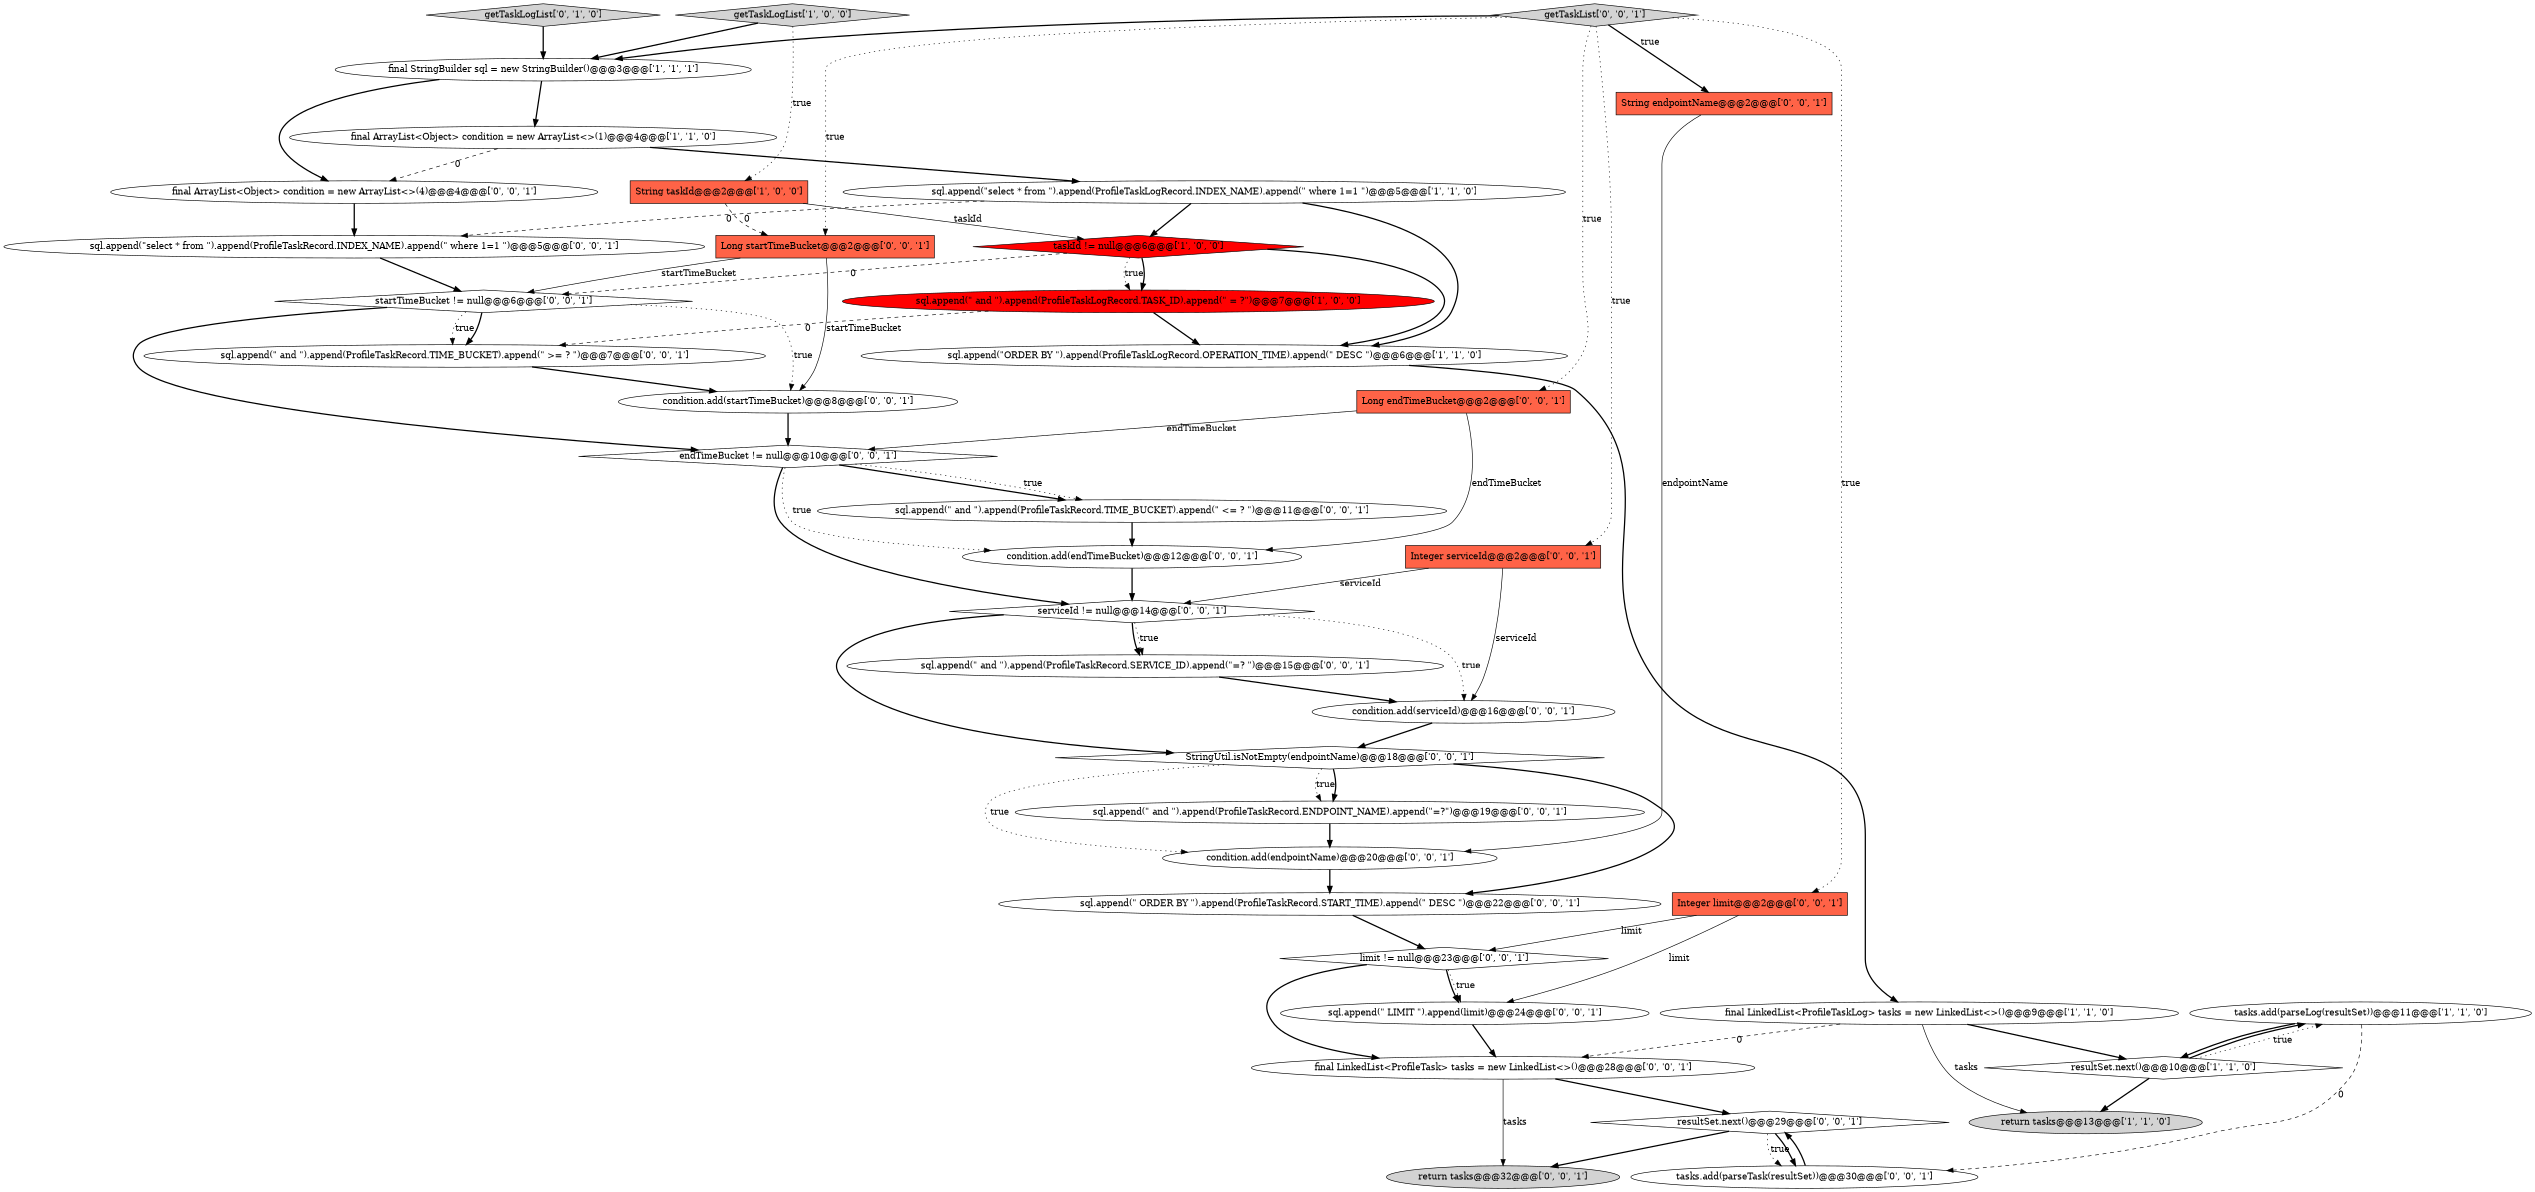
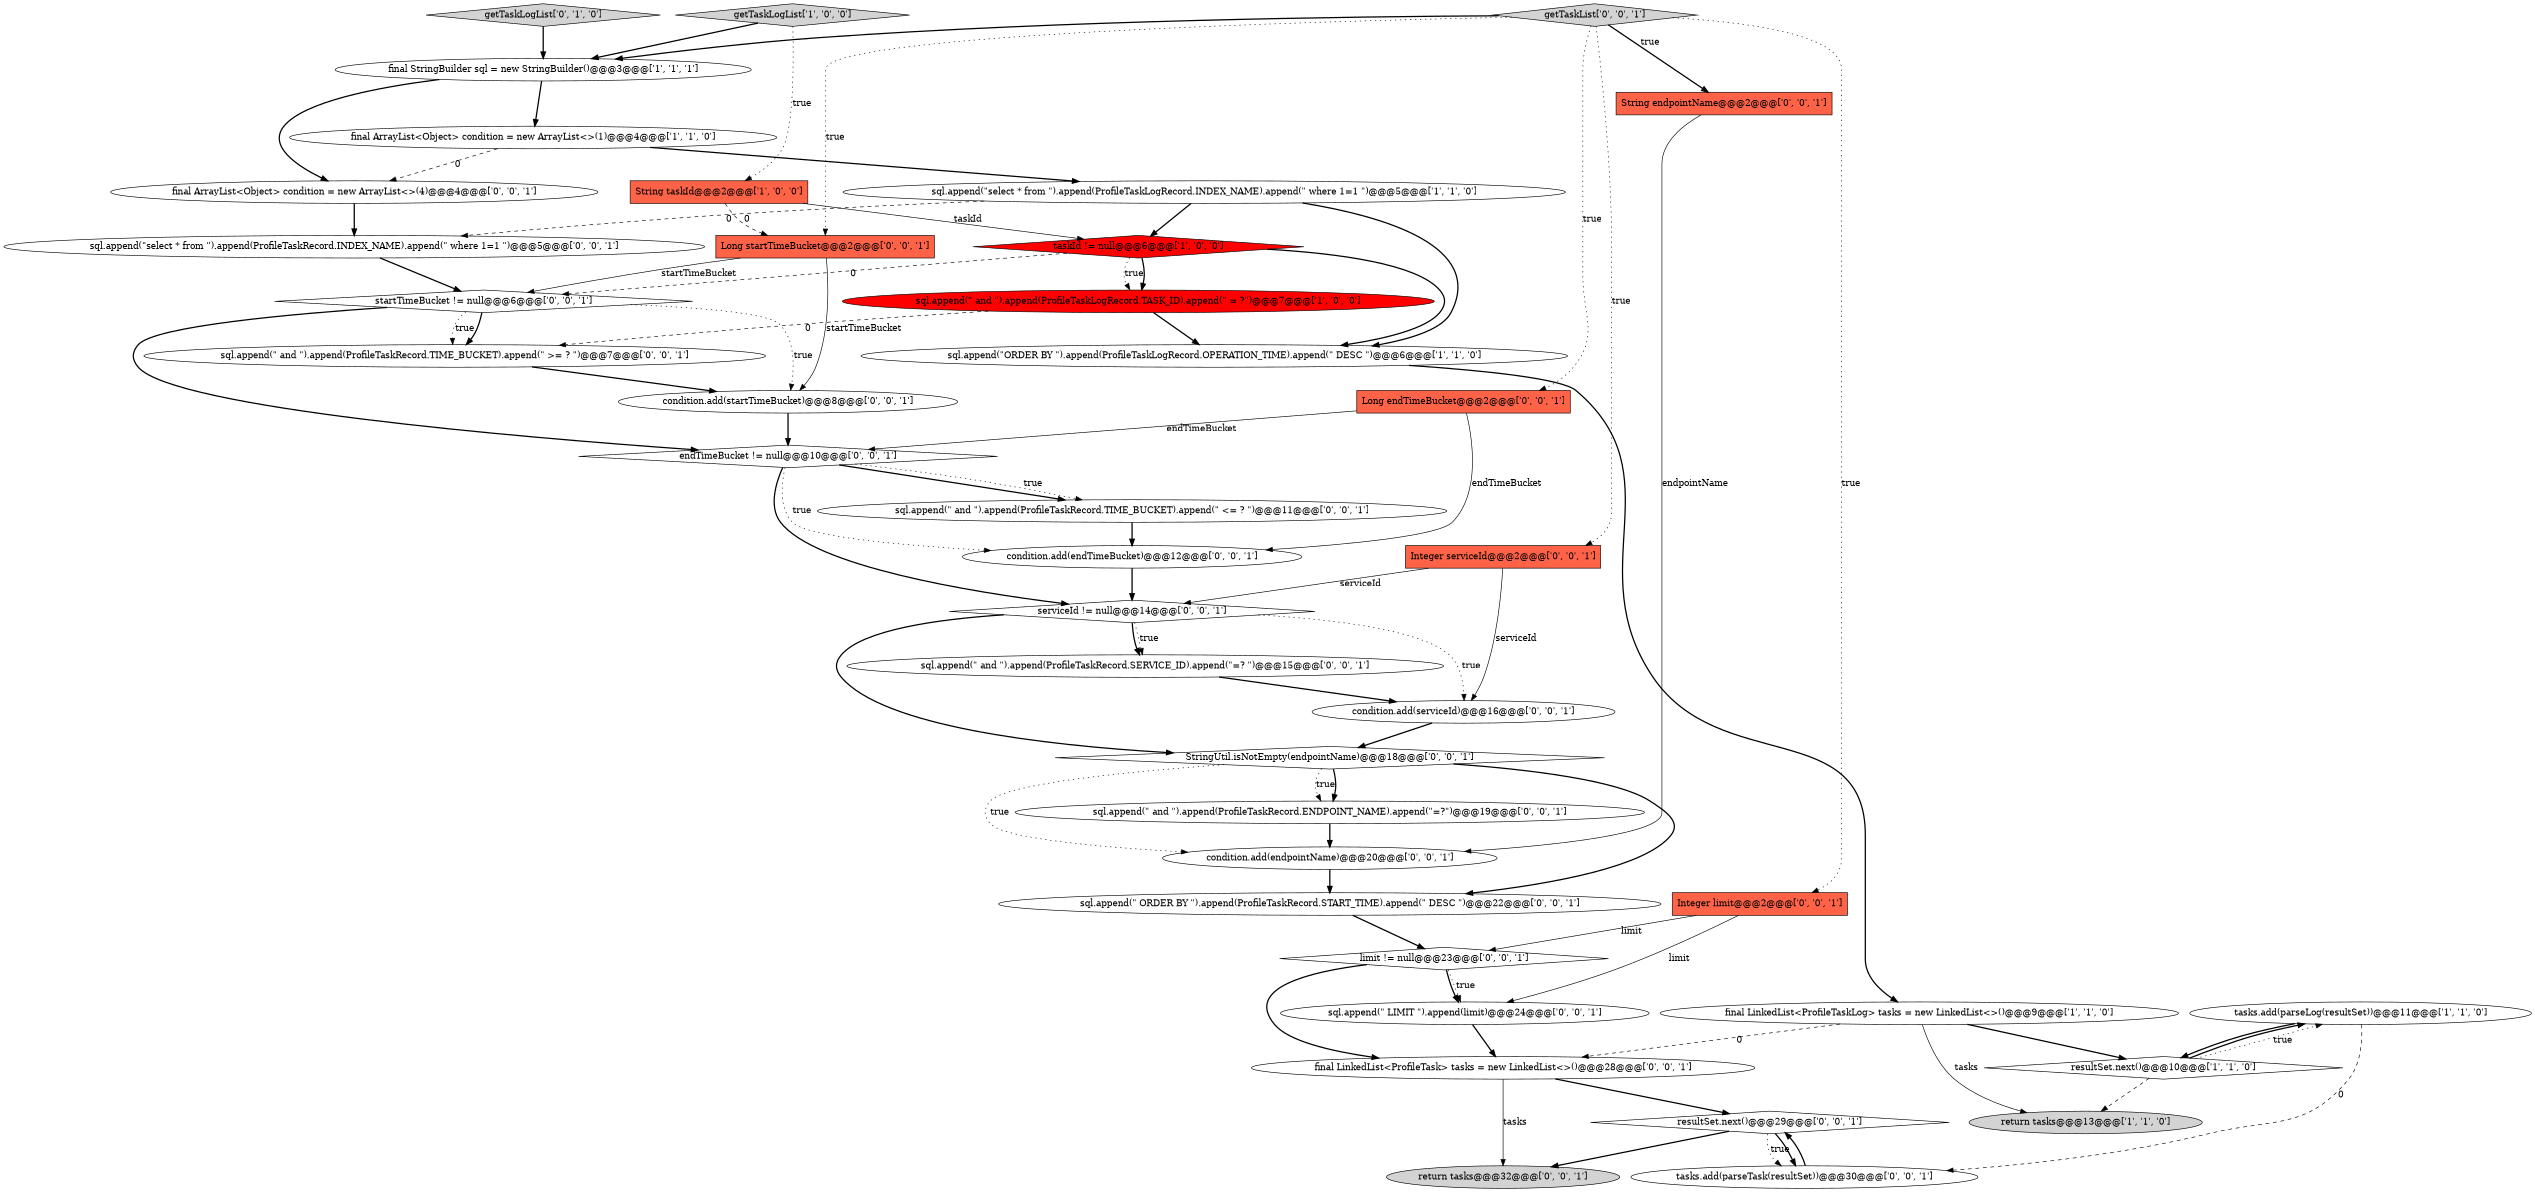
edge "resultSet.next()@@@10@@@['1', '1', '0']" -> "return tasks@@@13@@@['1', '1', '0']": style bold -> dashed
